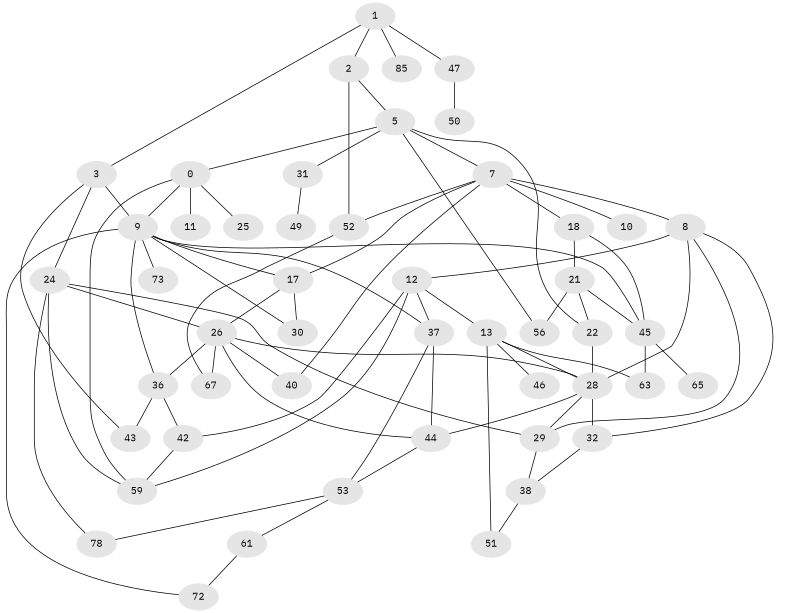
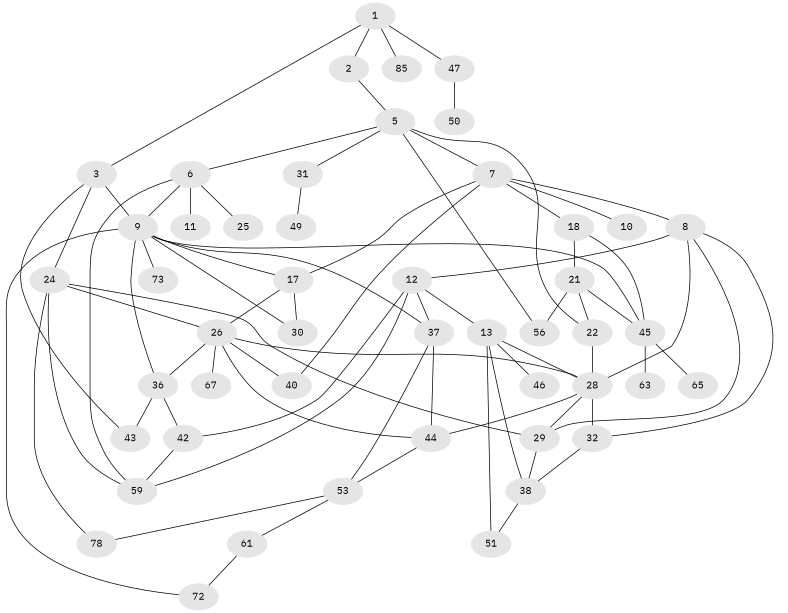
node "0": label "0" -> "6"
node "52": removed
edge "13" -- "63": now "13" -- "38"
